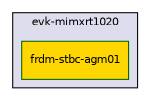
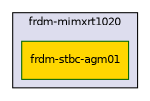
cluster "evk-mimxrt1020": label "evk-mimxrt1020" -> "frdm-mimxrt1020"
